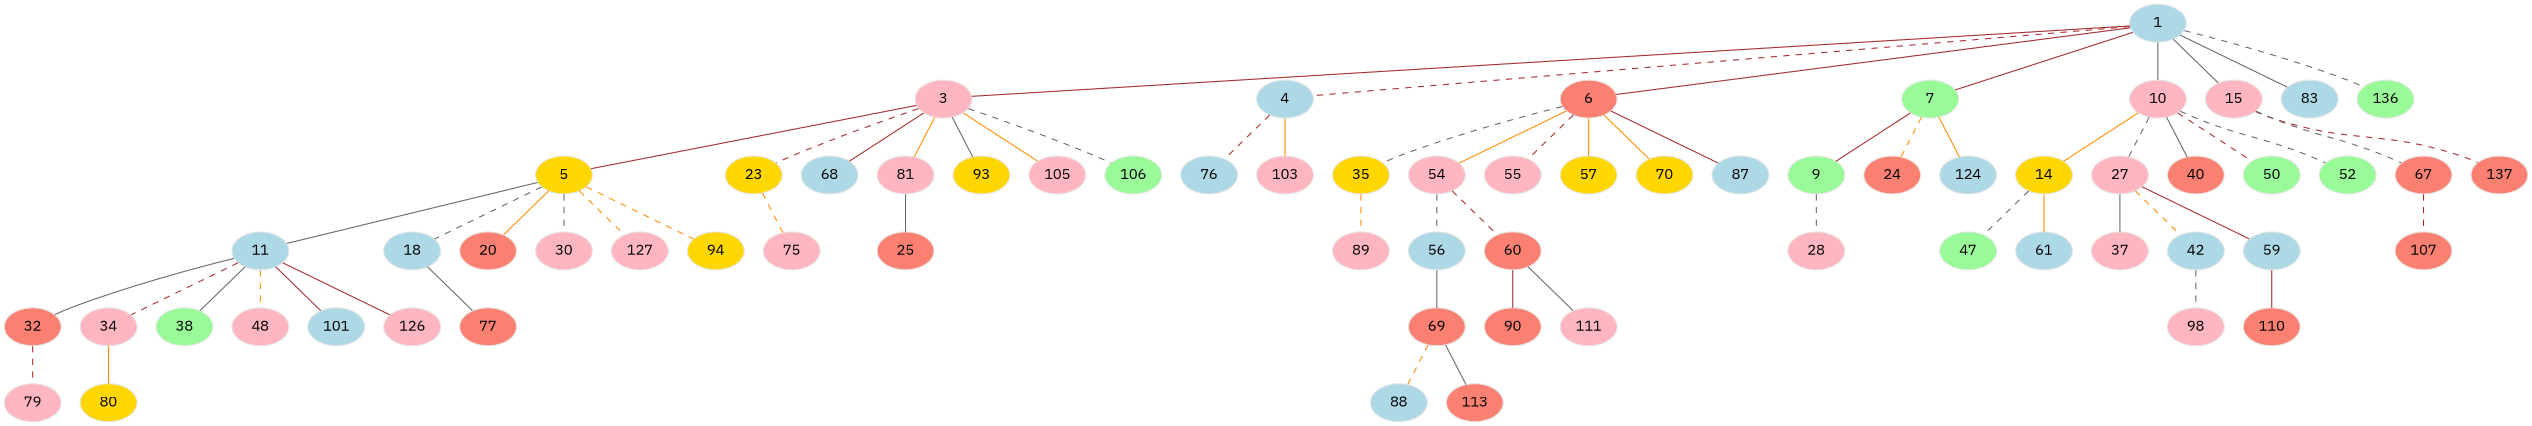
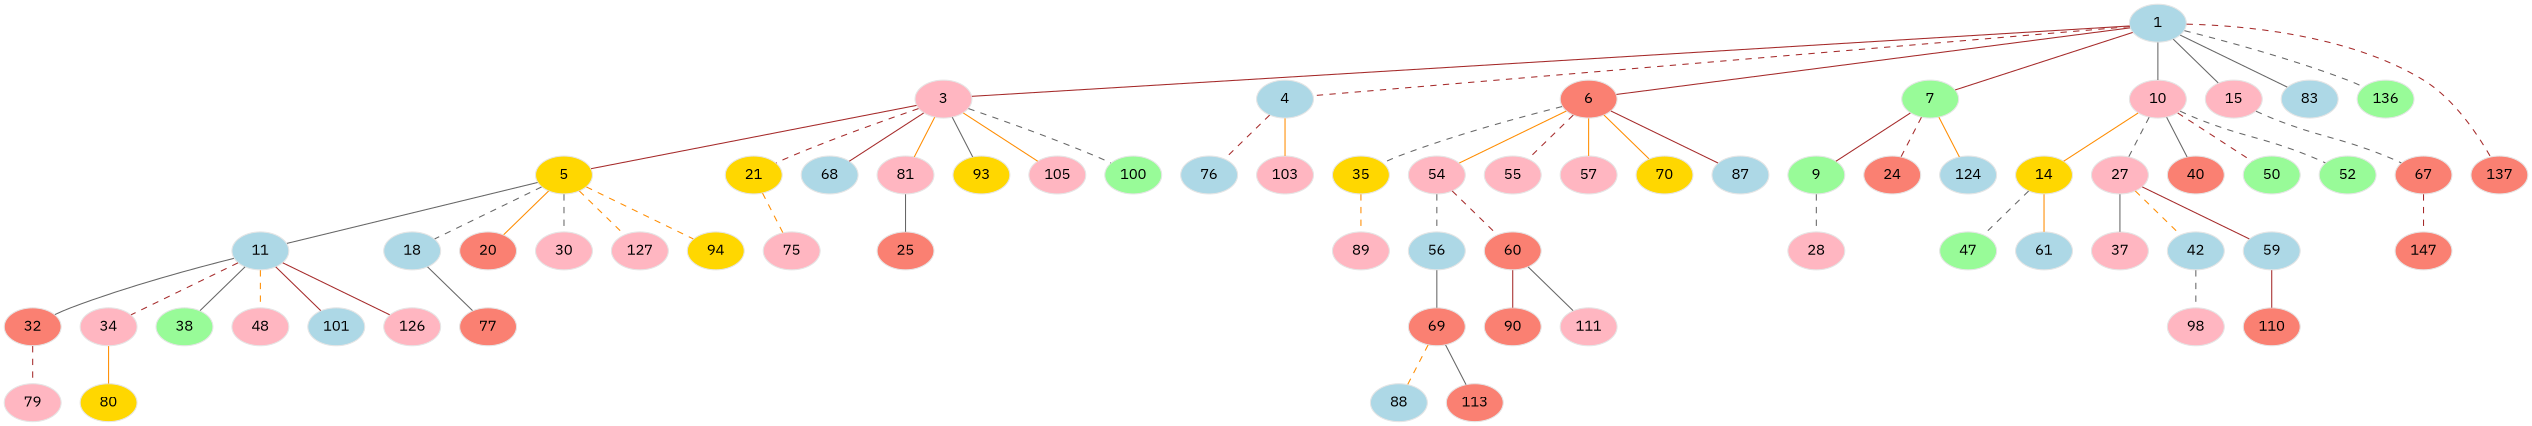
edge "7" -- "24": color darkorange -> brown
edge "15" -- "137": now "1" -- "137"
node "23": label "23" -> "21"
node "106": label "106" -> "100"
node "57": fillcolor gold -> lightpink
node "107": label "107" -> "147"
